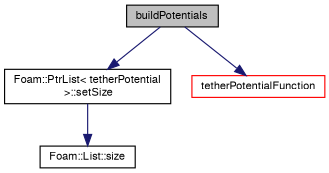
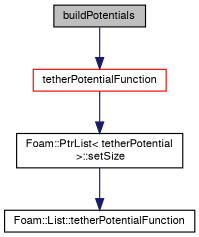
edge "buildPotentials" -> "Foam::PtrList< tetherPotential >::setSize": now "tetherPotentialFunction" -> "Foam::PtrList< tetherPotential >::setSize"
node "Foam::List::size": label "Foam::List::size" -> "Foam::List::tetherPotentialFunction"
